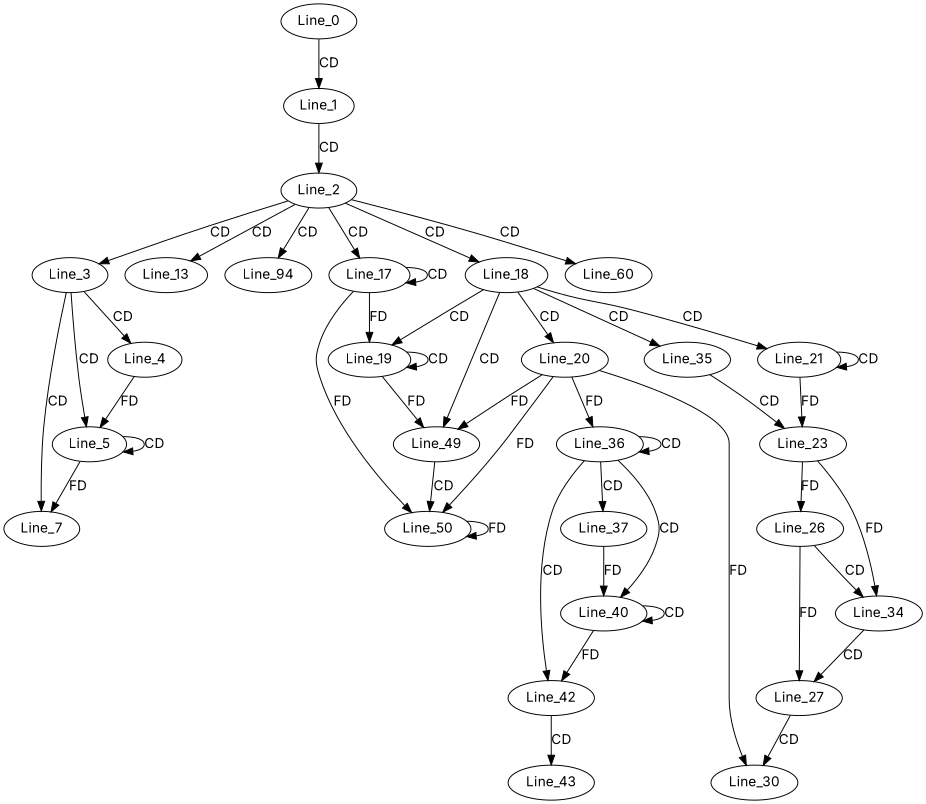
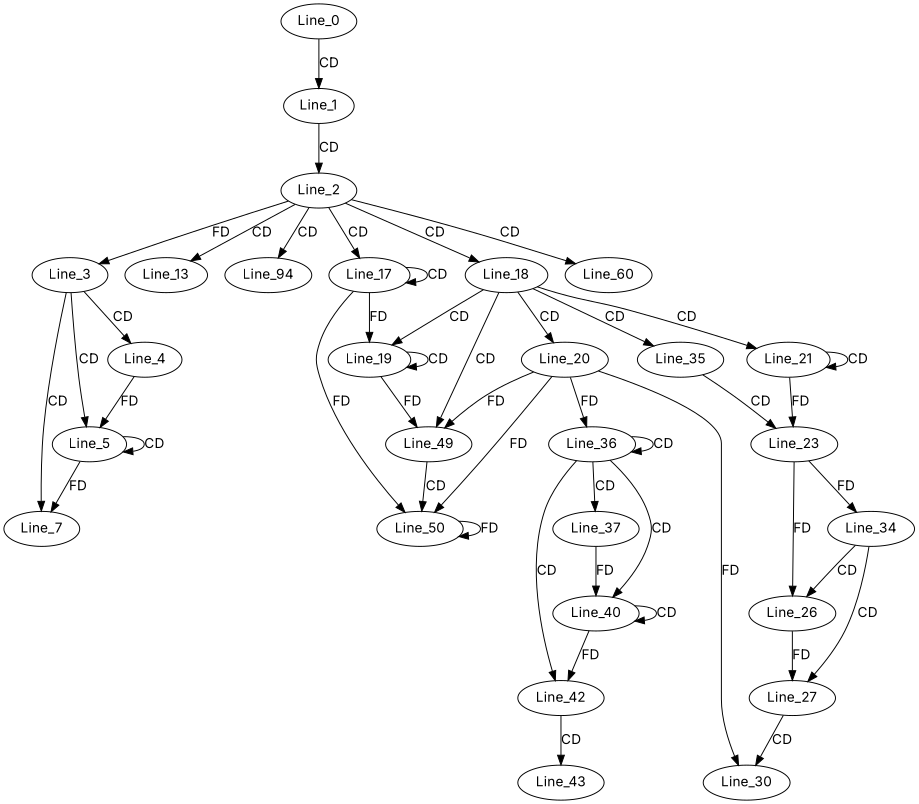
edge "Line_2" -> "Line_3": label "CD" -> "FD"
edge "Line_26" -> "Line_34": reversed
